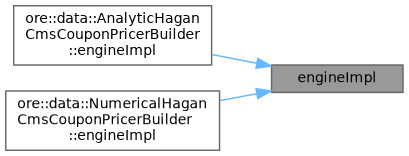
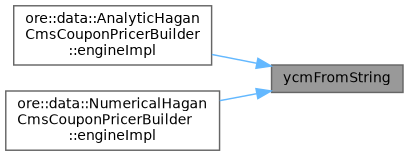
node "engineImpl": label "engineImpl" -> "ycmFromString"
